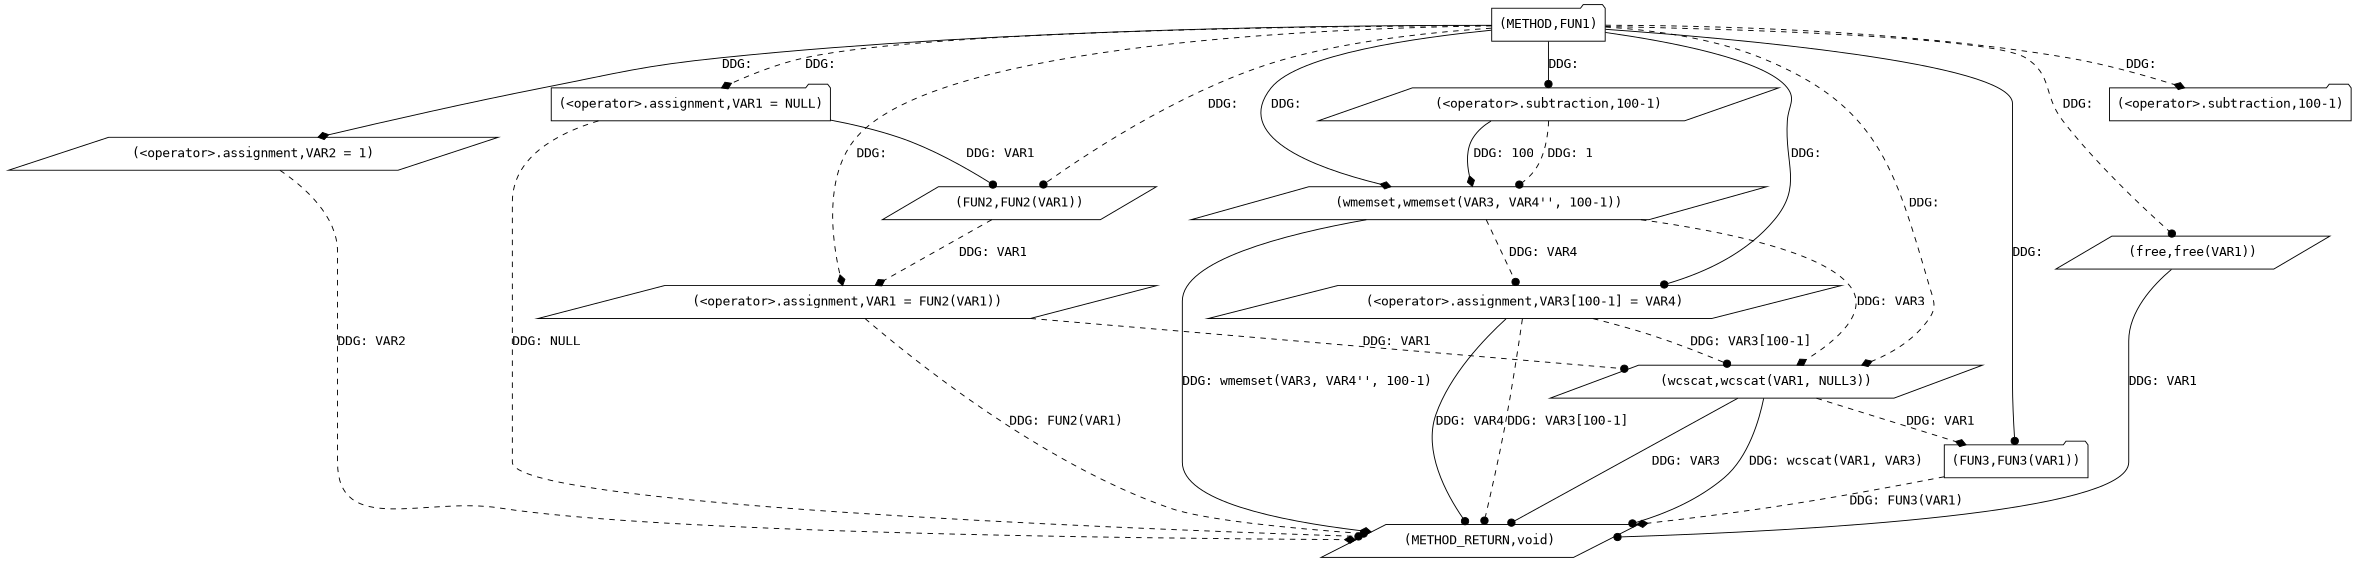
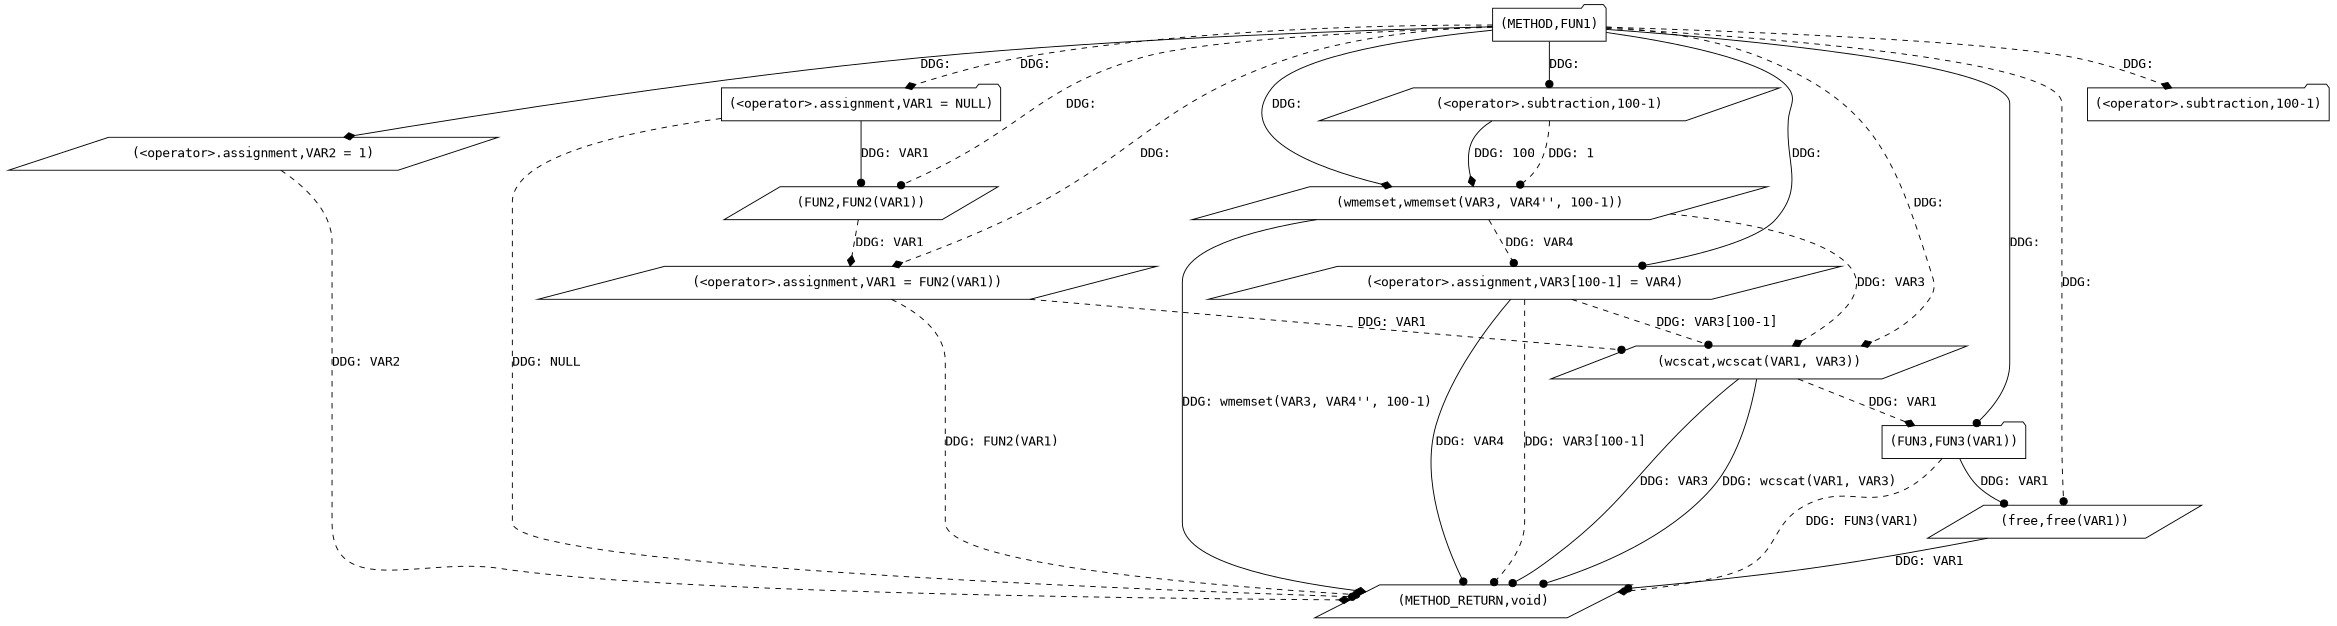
node "(wcscat,wcscat(VAR1, NULL3))": label "(wcscat,wcscat(VAR1, NULL3))" -> "(wcscat,wcscat(VAR1, VAR3))"
edge "(FUN3,FUN3(VAR1))" -> "(free,free(VAR1))": added, label "DDG: VAR1"
